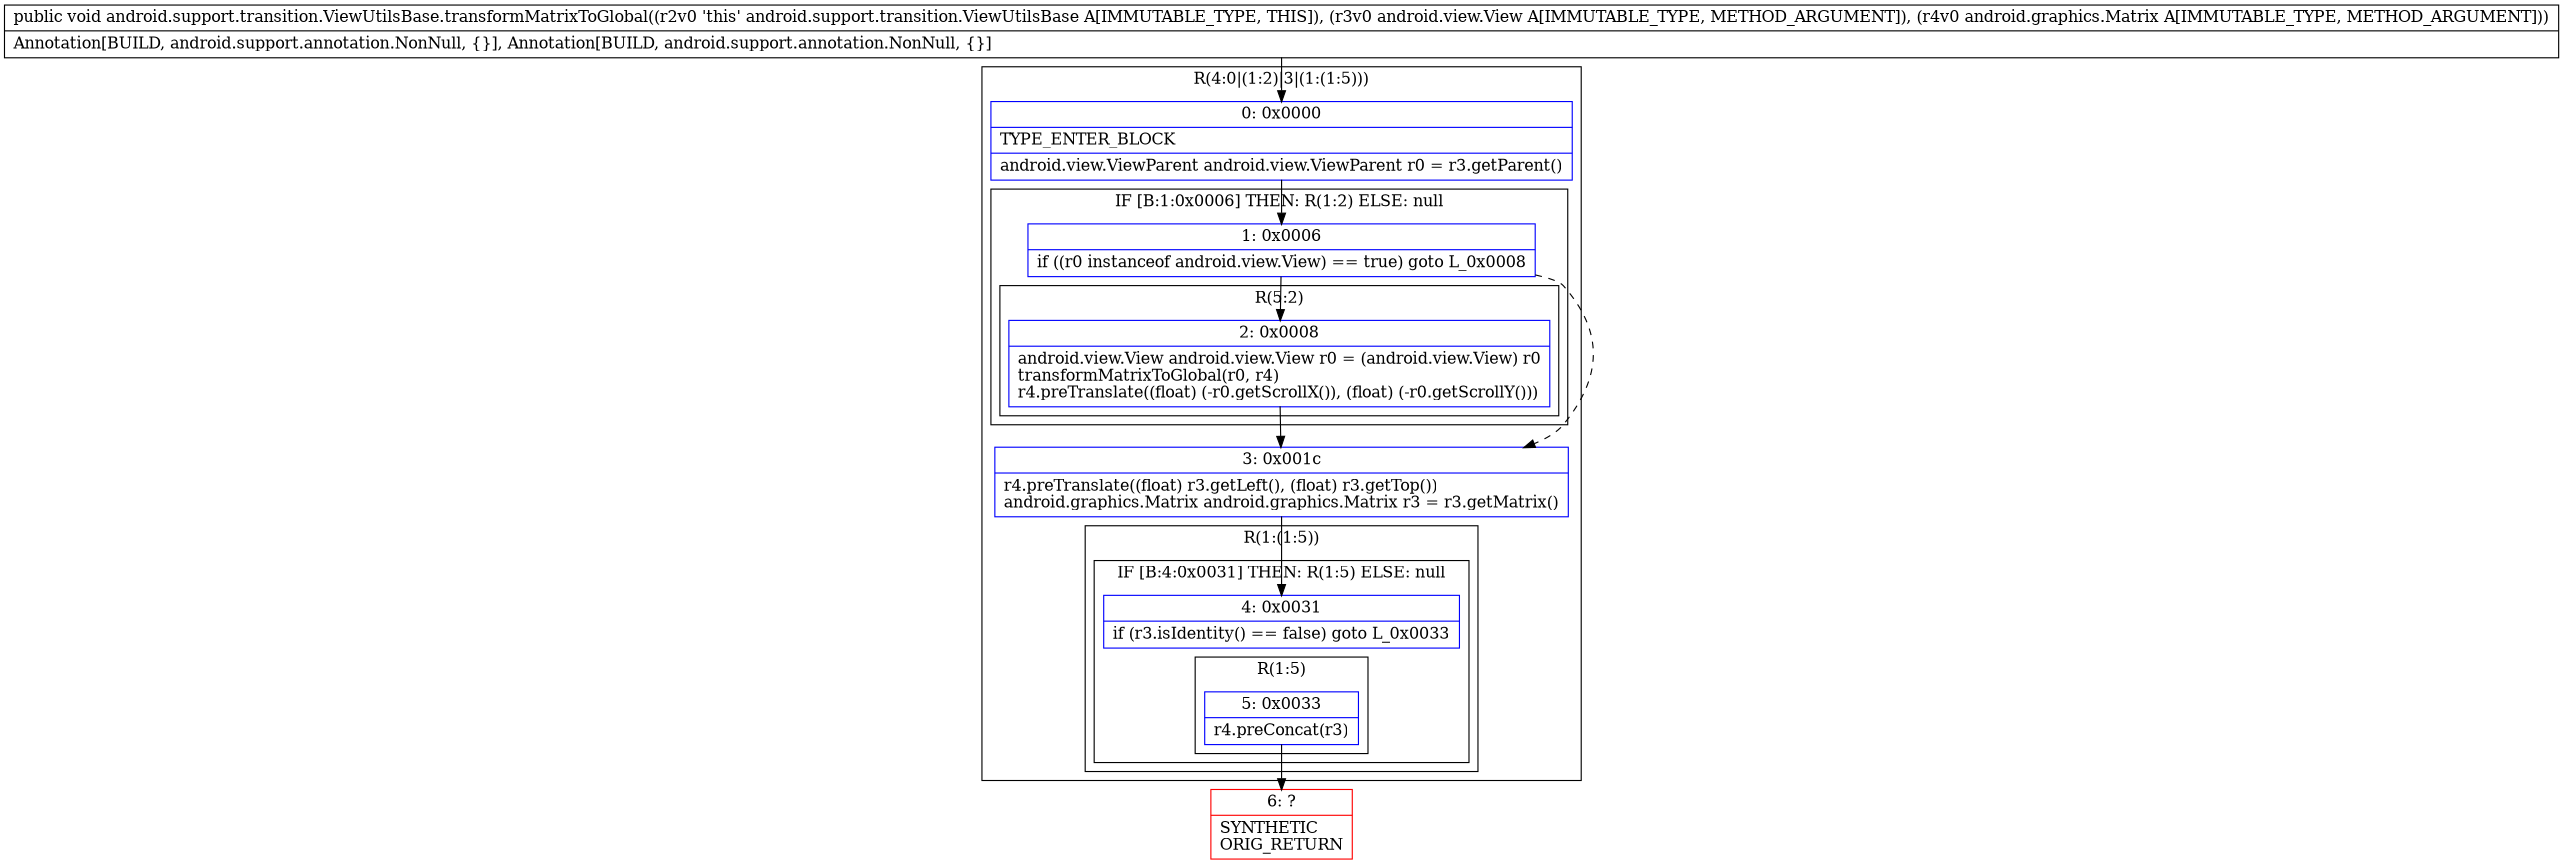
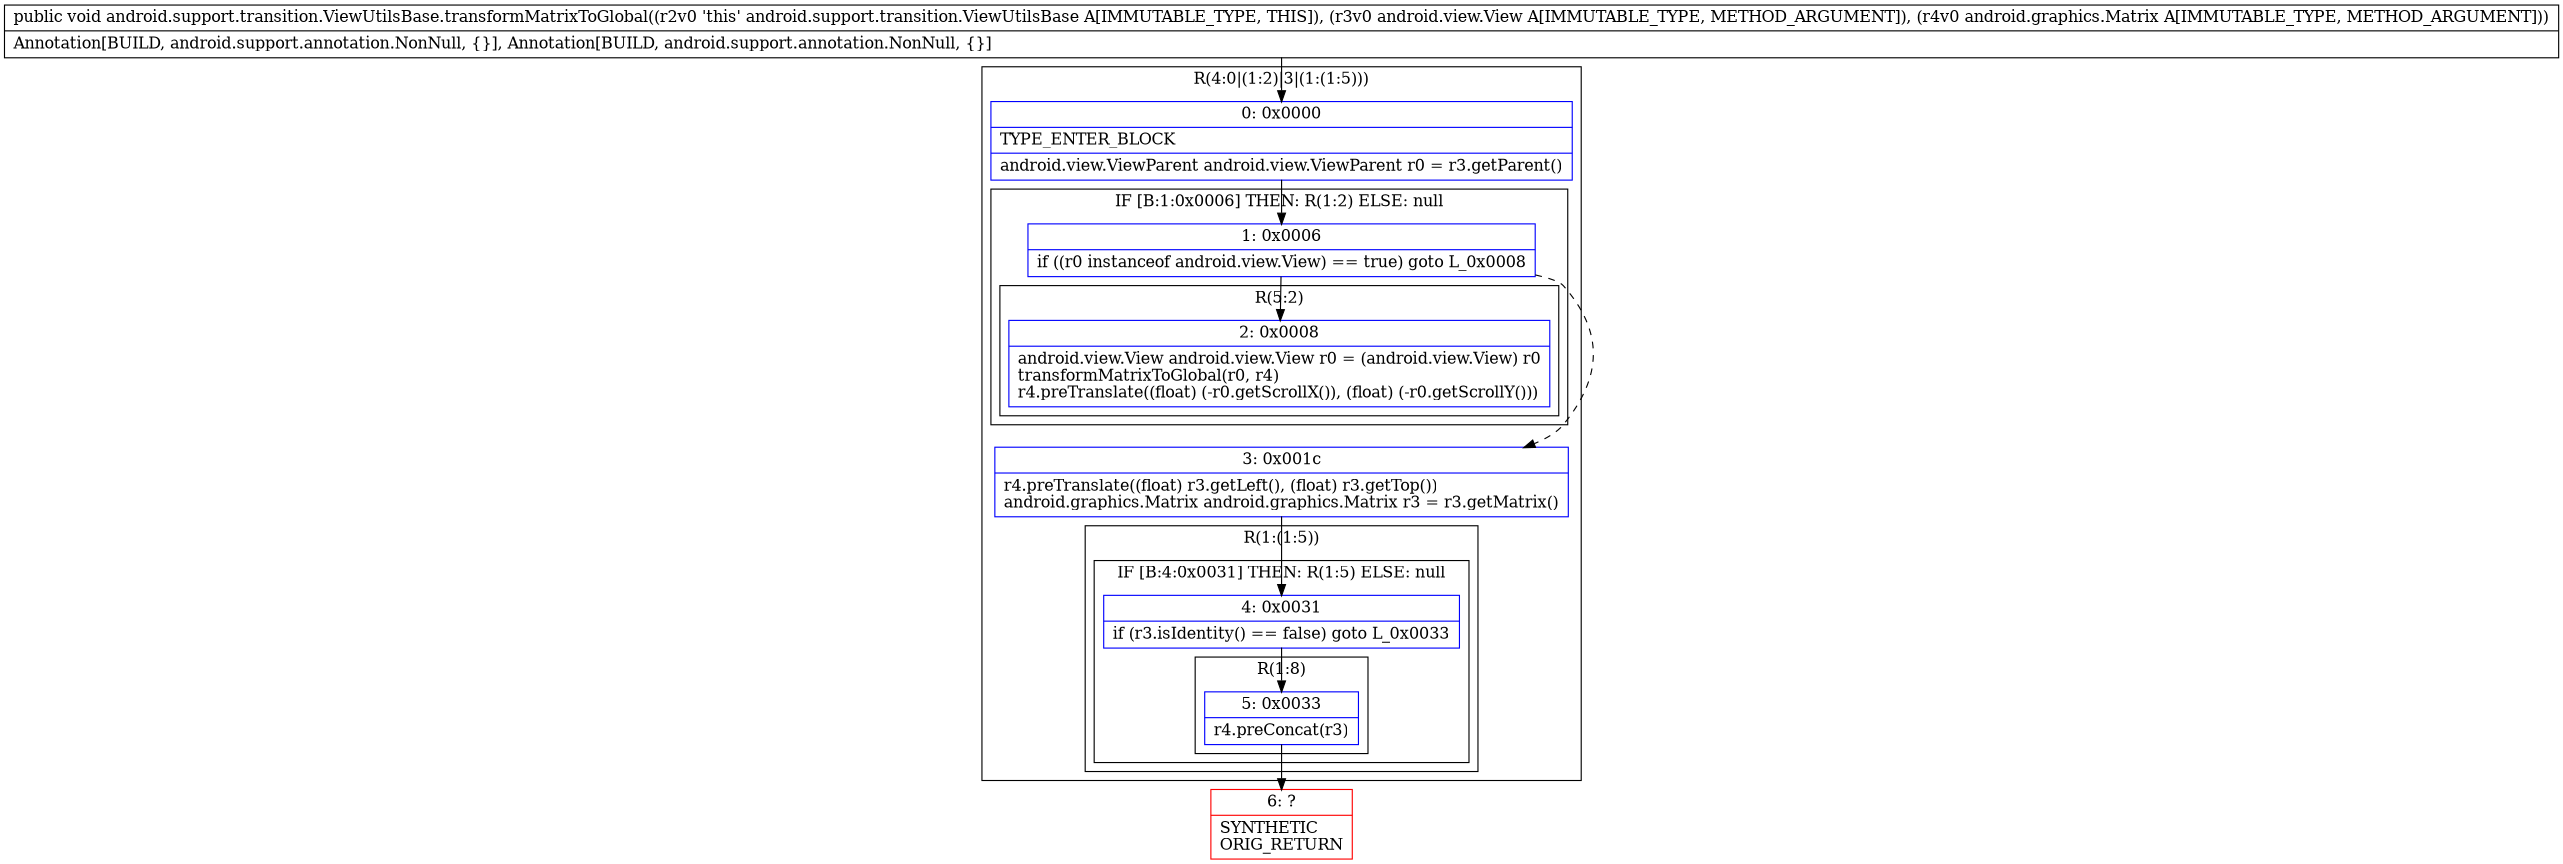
edge "2: 0x0008" -> "3: 0x001c": removed
edge "4: 0x0031" -> "5: 0x0033": added
cluster "R(1:5)": label "R(1:5)" -> "R(1:8)"
